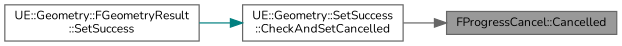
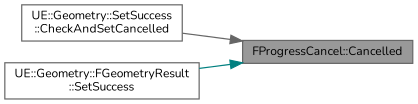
edge "UE::Geometry::FGeometryResult ::SetSuccess" -> "UE::Geometry::SetSuccess ::CheckAndSetCancelled": now "UE::Geometry::FGeometryResult ::SetSuccess" -> "FProgressCancel::Cancelled"
